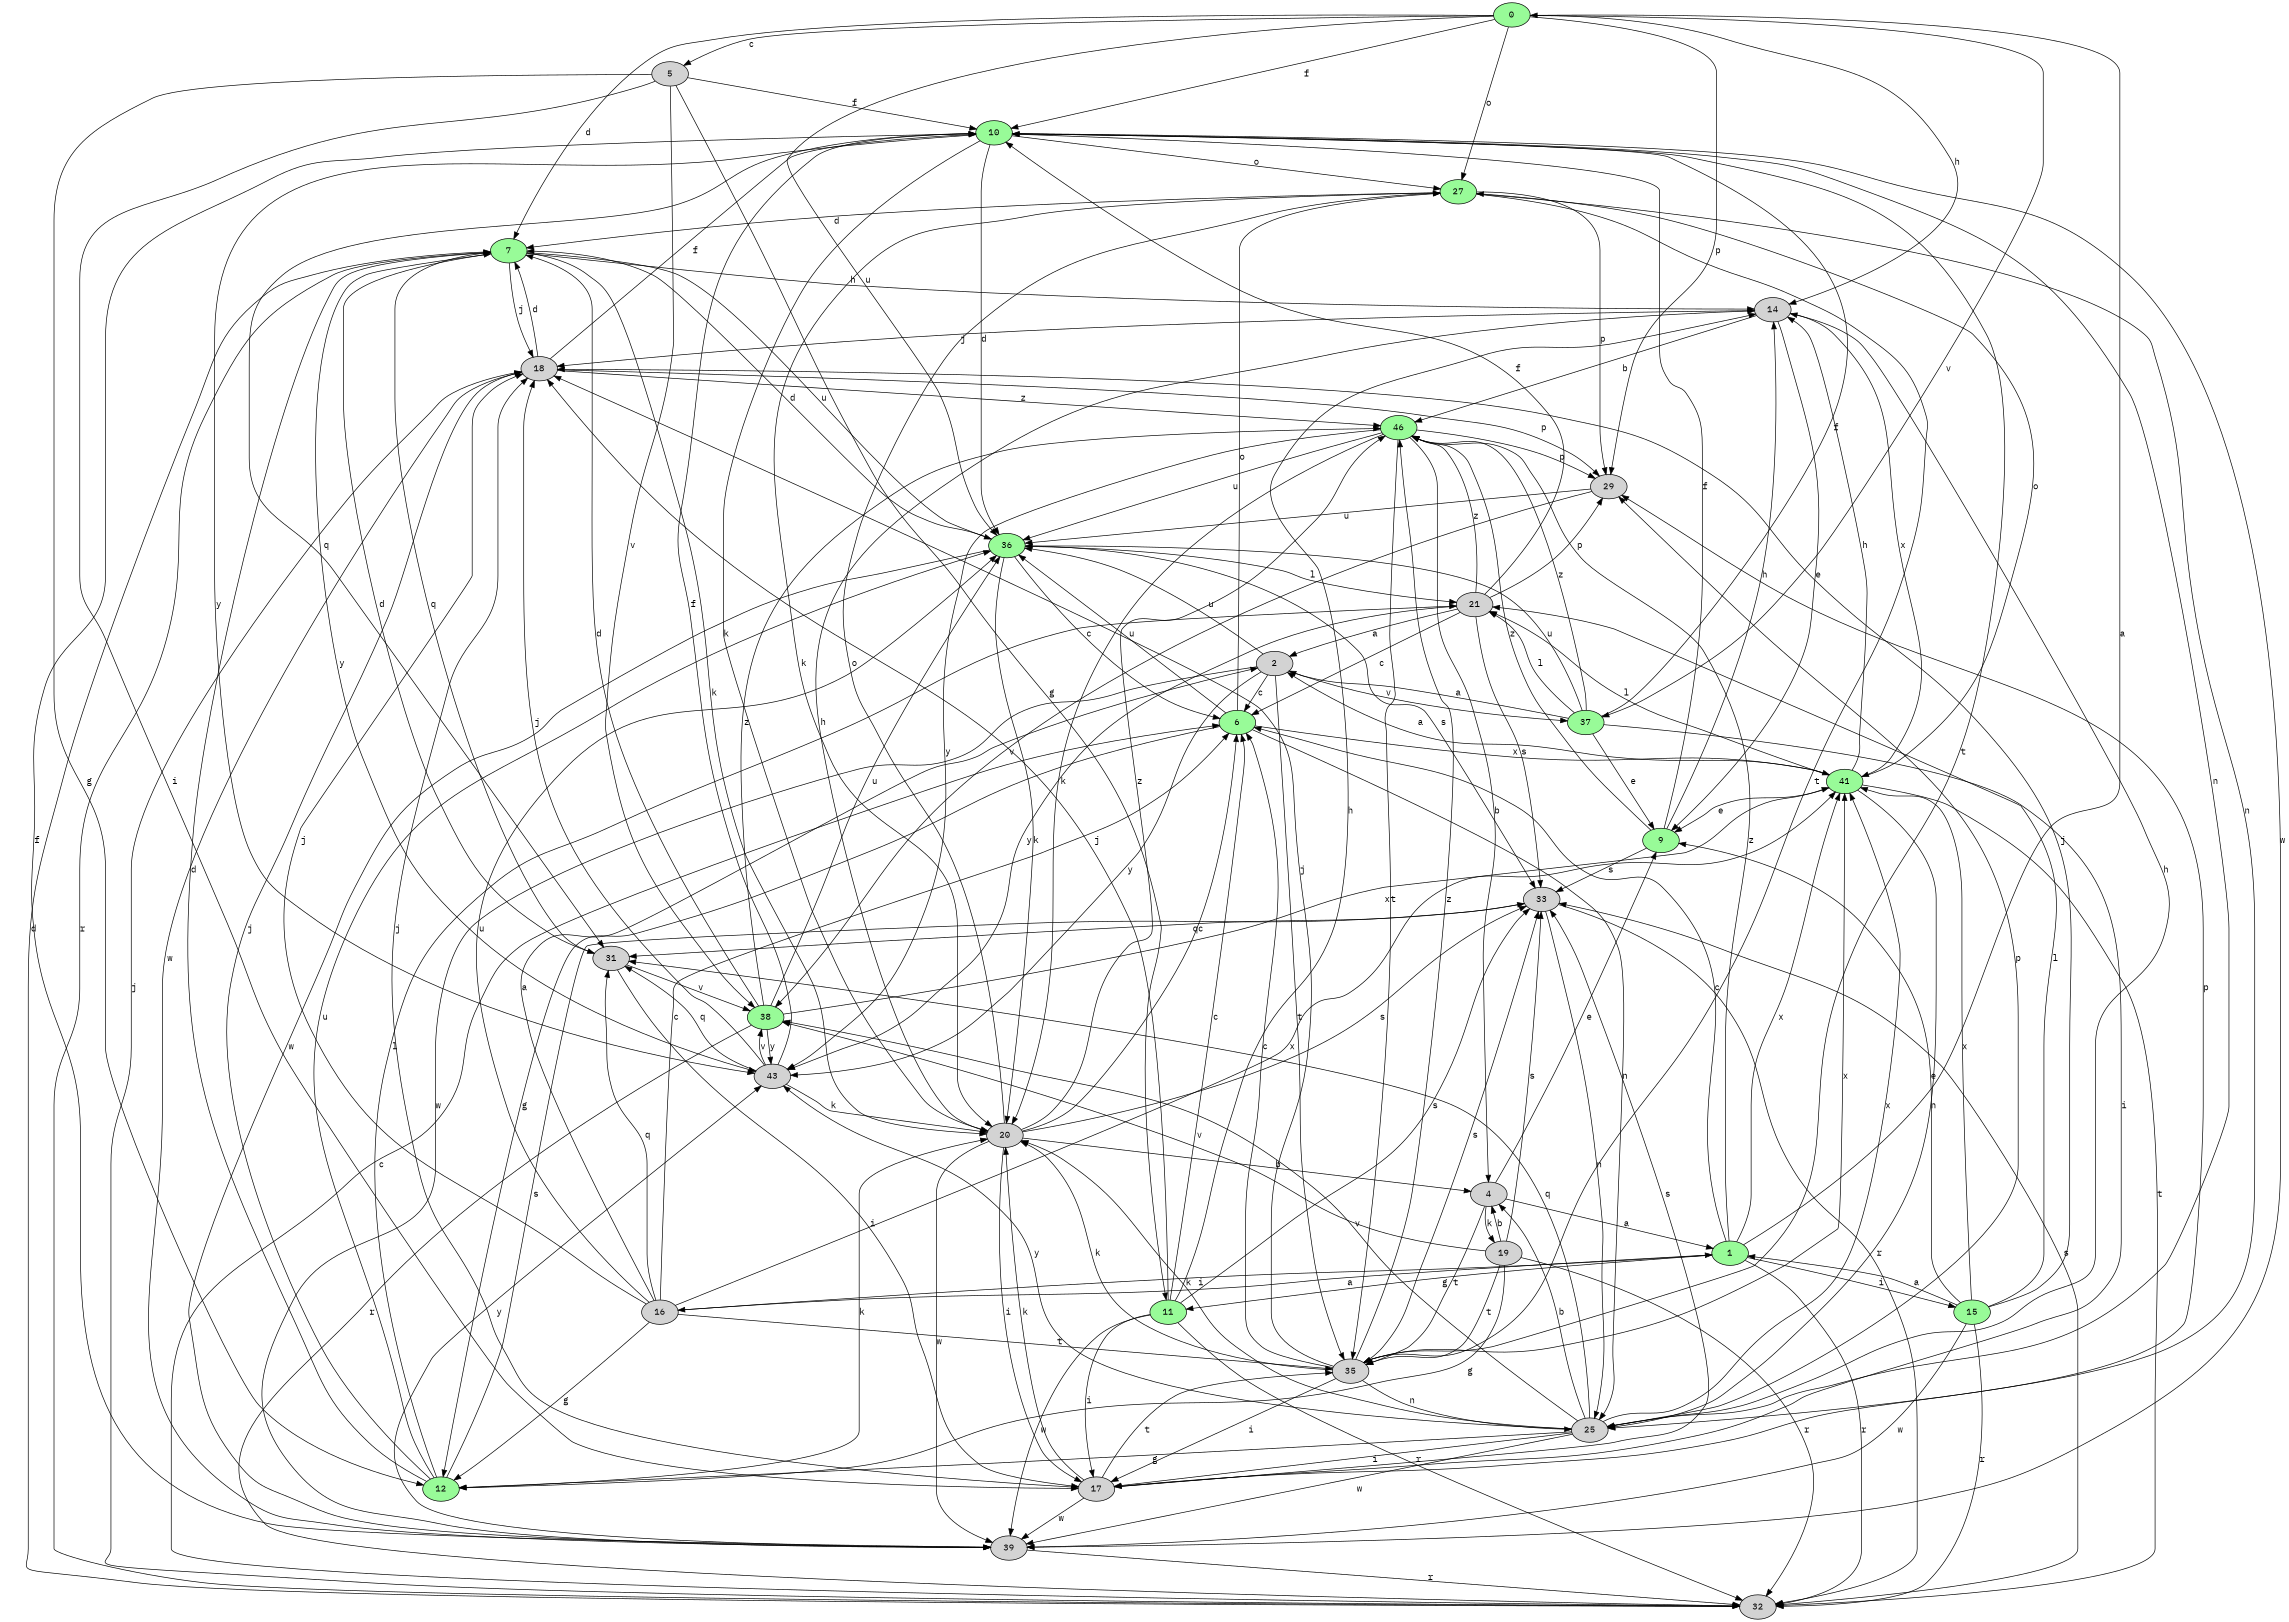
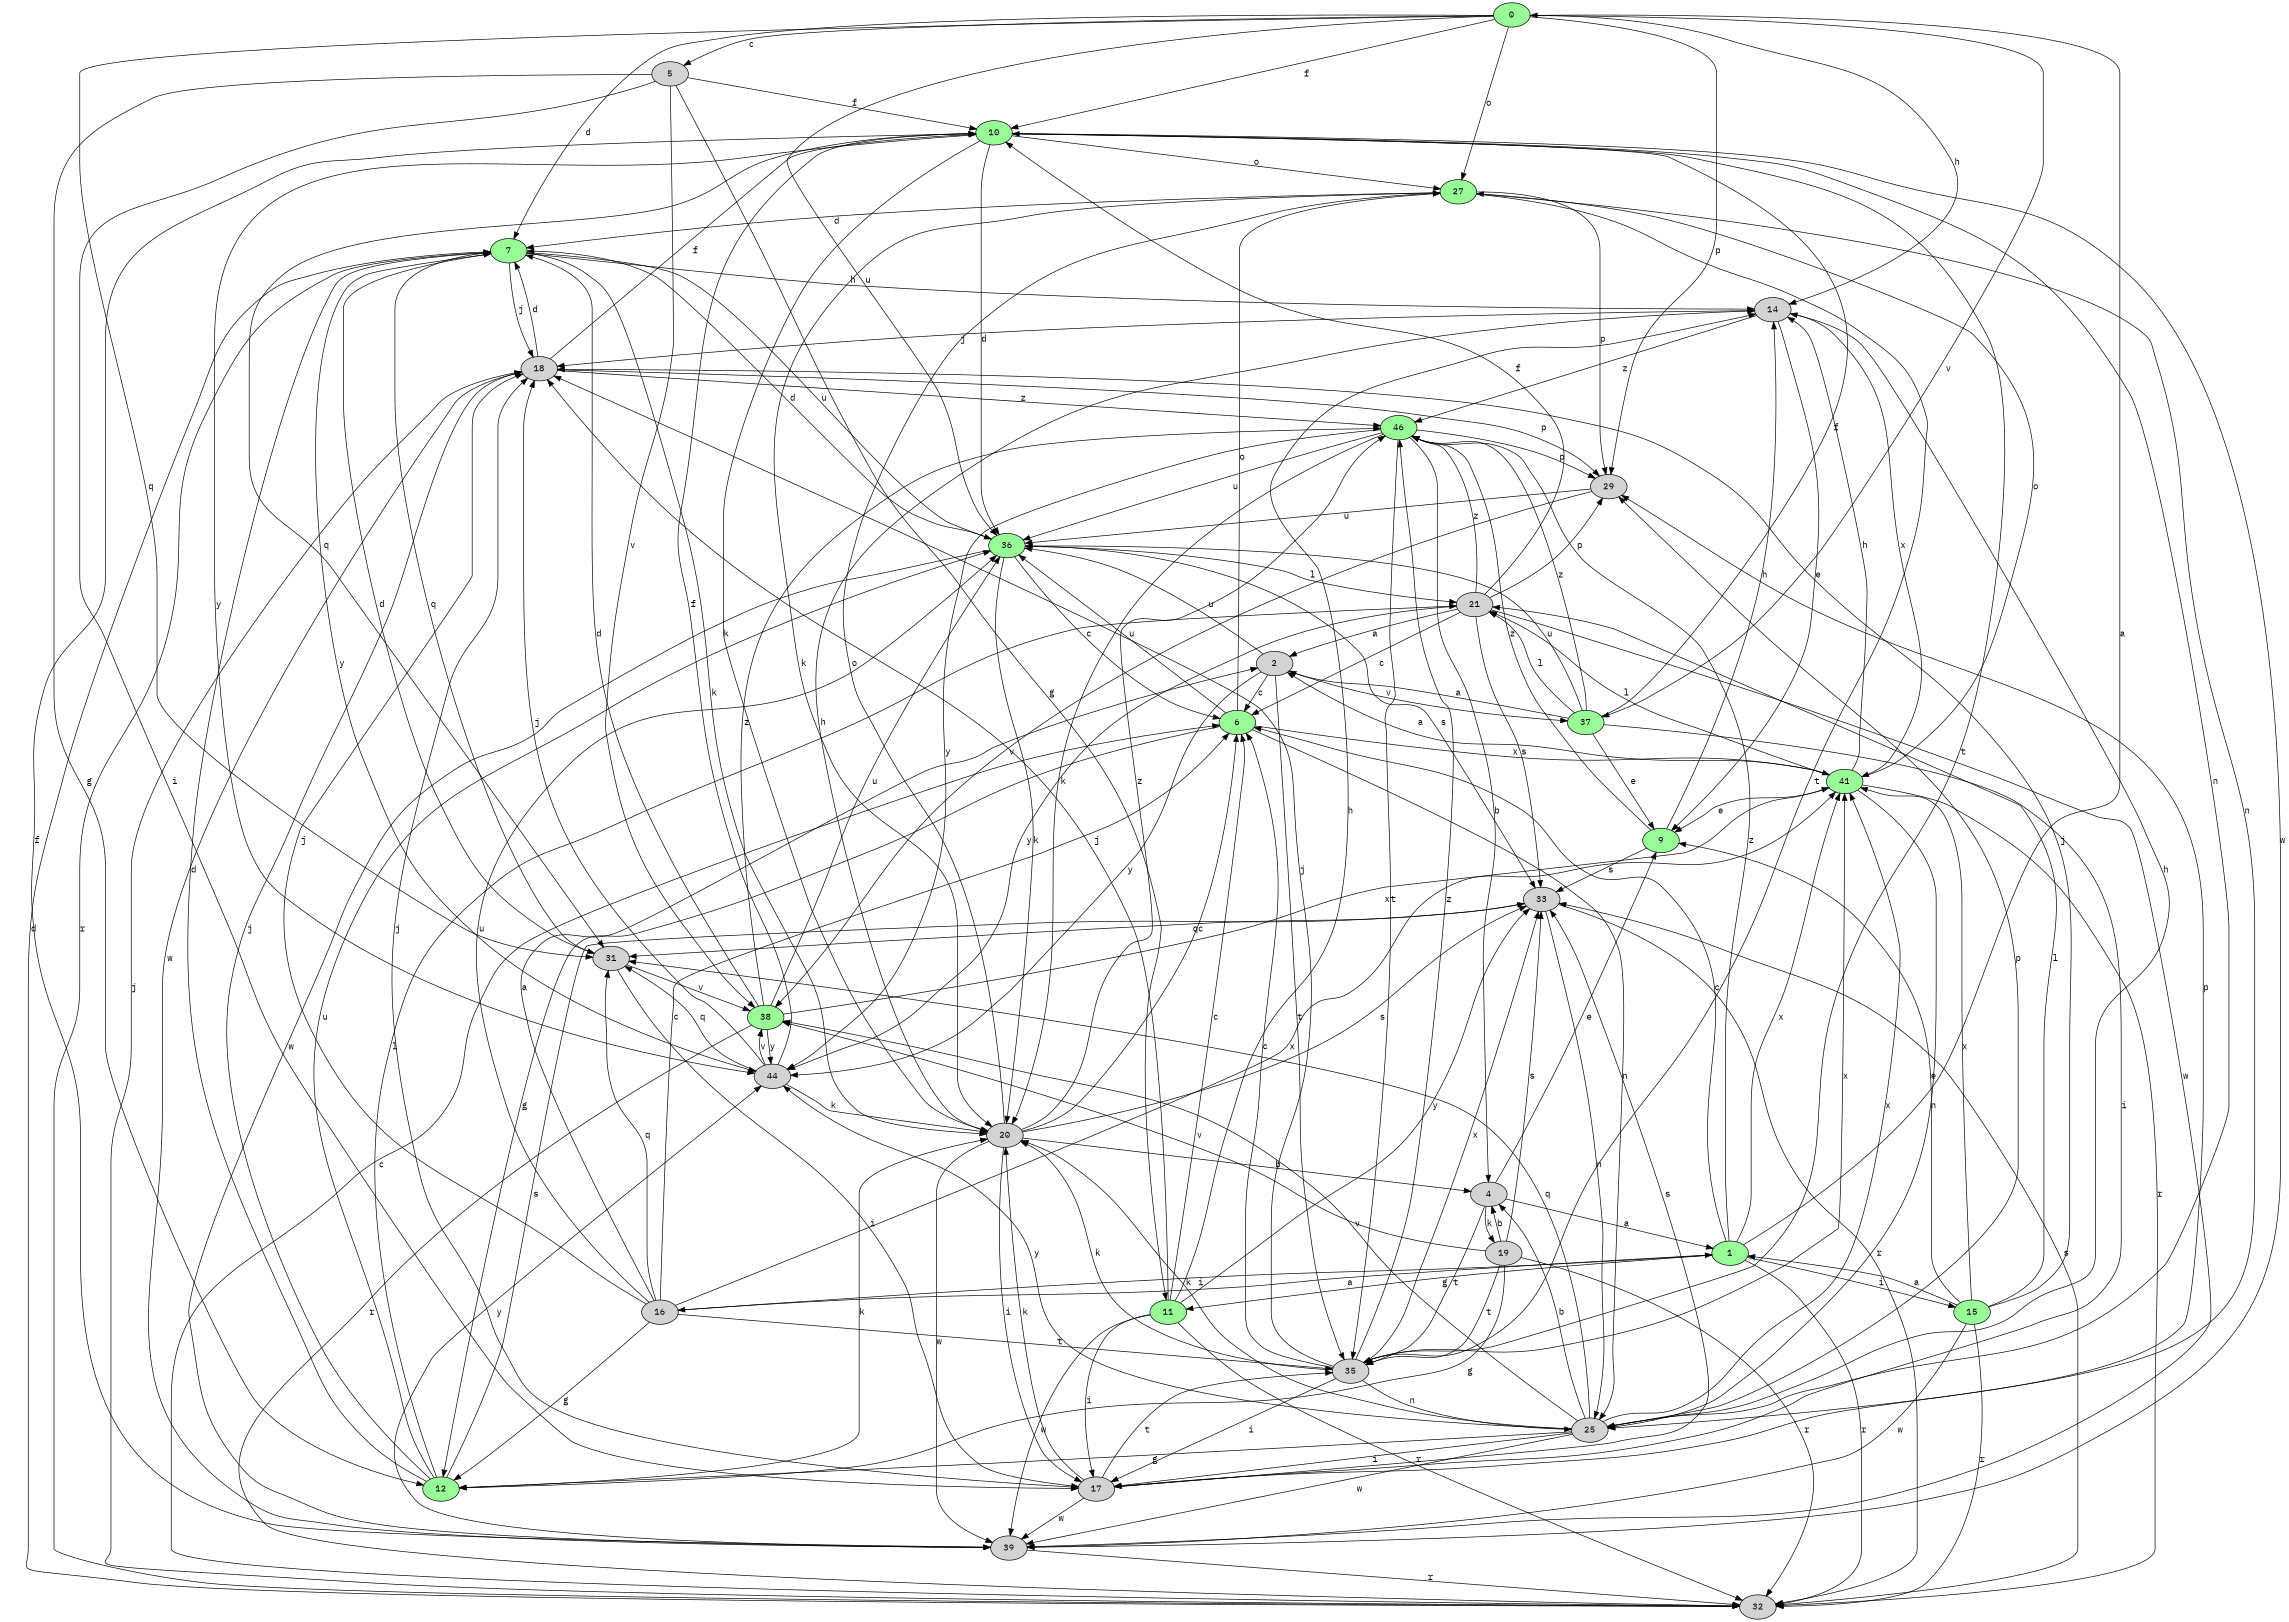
edge "0" -> "31": added, label "q"
edge "9" -> "10": removed, label "f"
edge "14" -> "46": label "b" -> "z"
node "43": label "43" -> "44"
edge "11" -> "33": label "s" -> "y"
edge "35" -> "33": label "s" -> "x"
edge "41" -> "32": label "t" -> "r"
edge "2" -> "39": now "21" -> "39"
